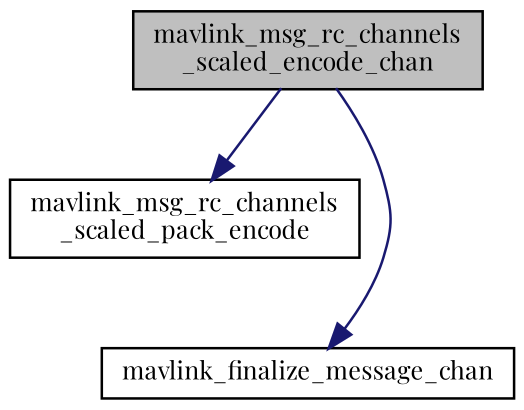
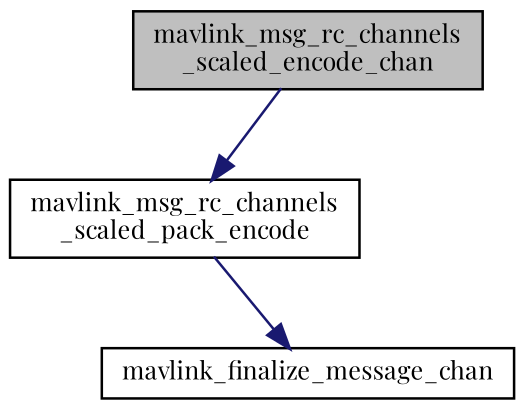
edge "mavlink_msg_rc_channels _scaled_encode_chan" -> "mavlink_finalize_message_chan": now "mavlink_msg_rc_channels _scaled_pack_encode" -> "mavlink_finalize_message_chan"
